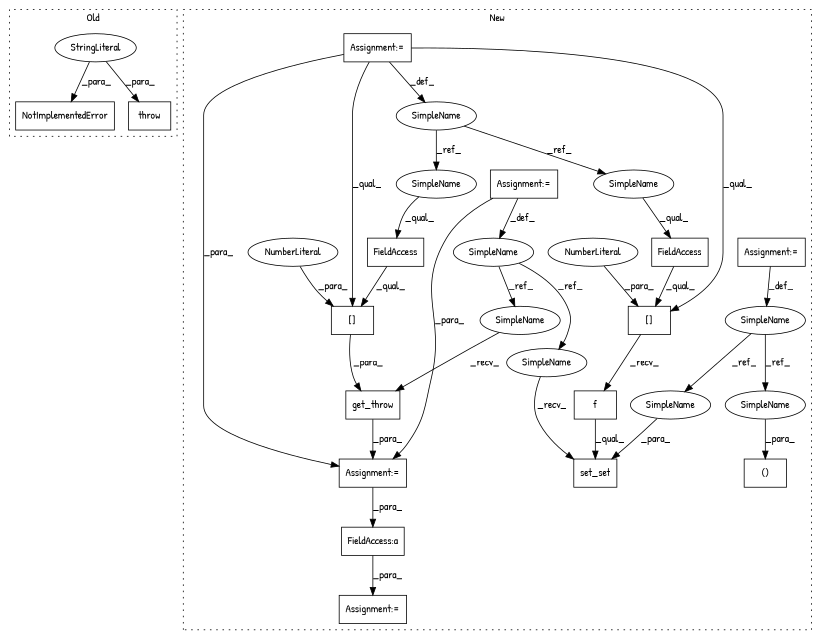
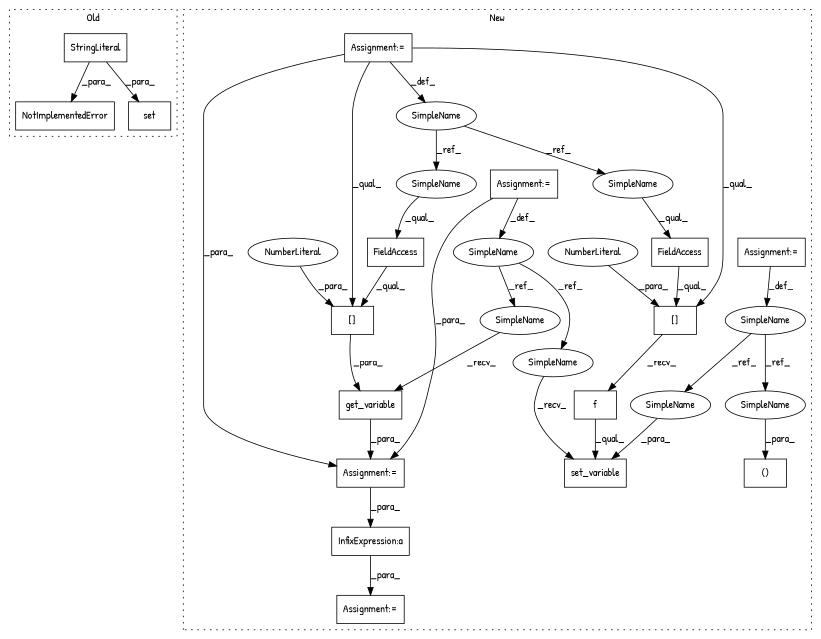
node "StringLiteral": shape ellipse -> box
node "throw": label "throw" -> "set"
node "get_throw": label "get_throw" -> "get_variable"
node "set_set": label "set_set" -> "set_variable"
node "FieldAccess:a": label "FieldAccess:a" -> "InfixExpression:a"
